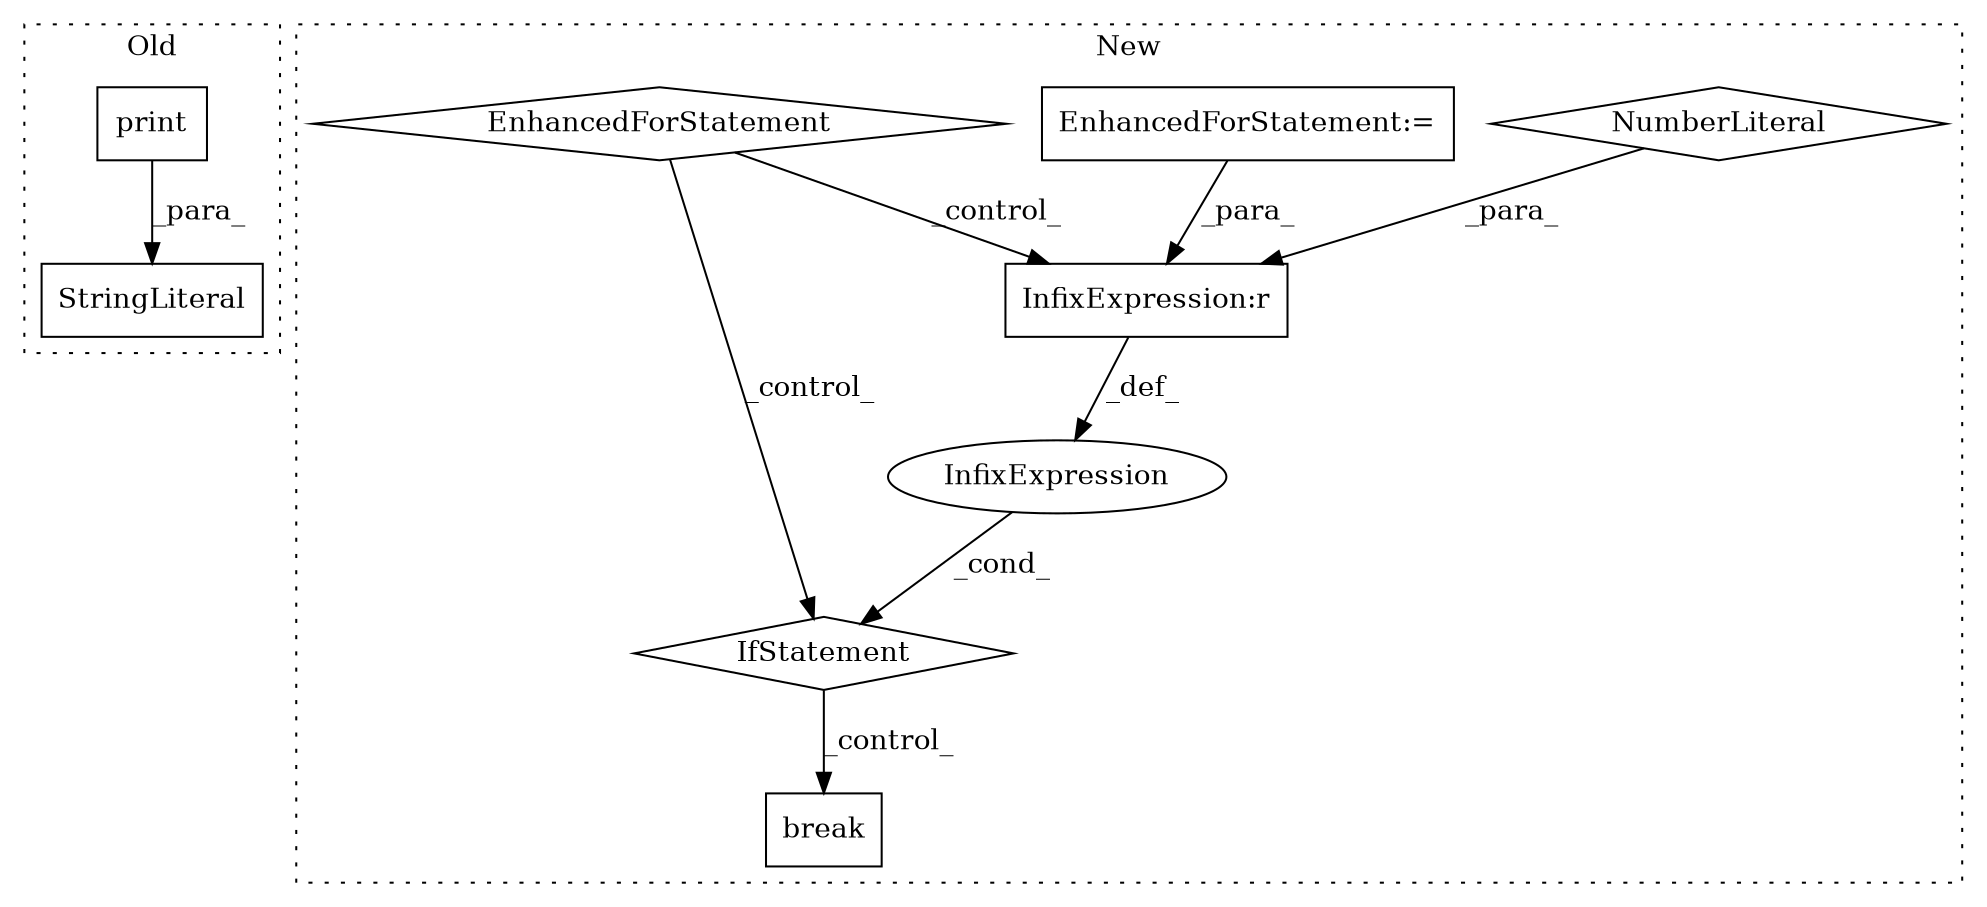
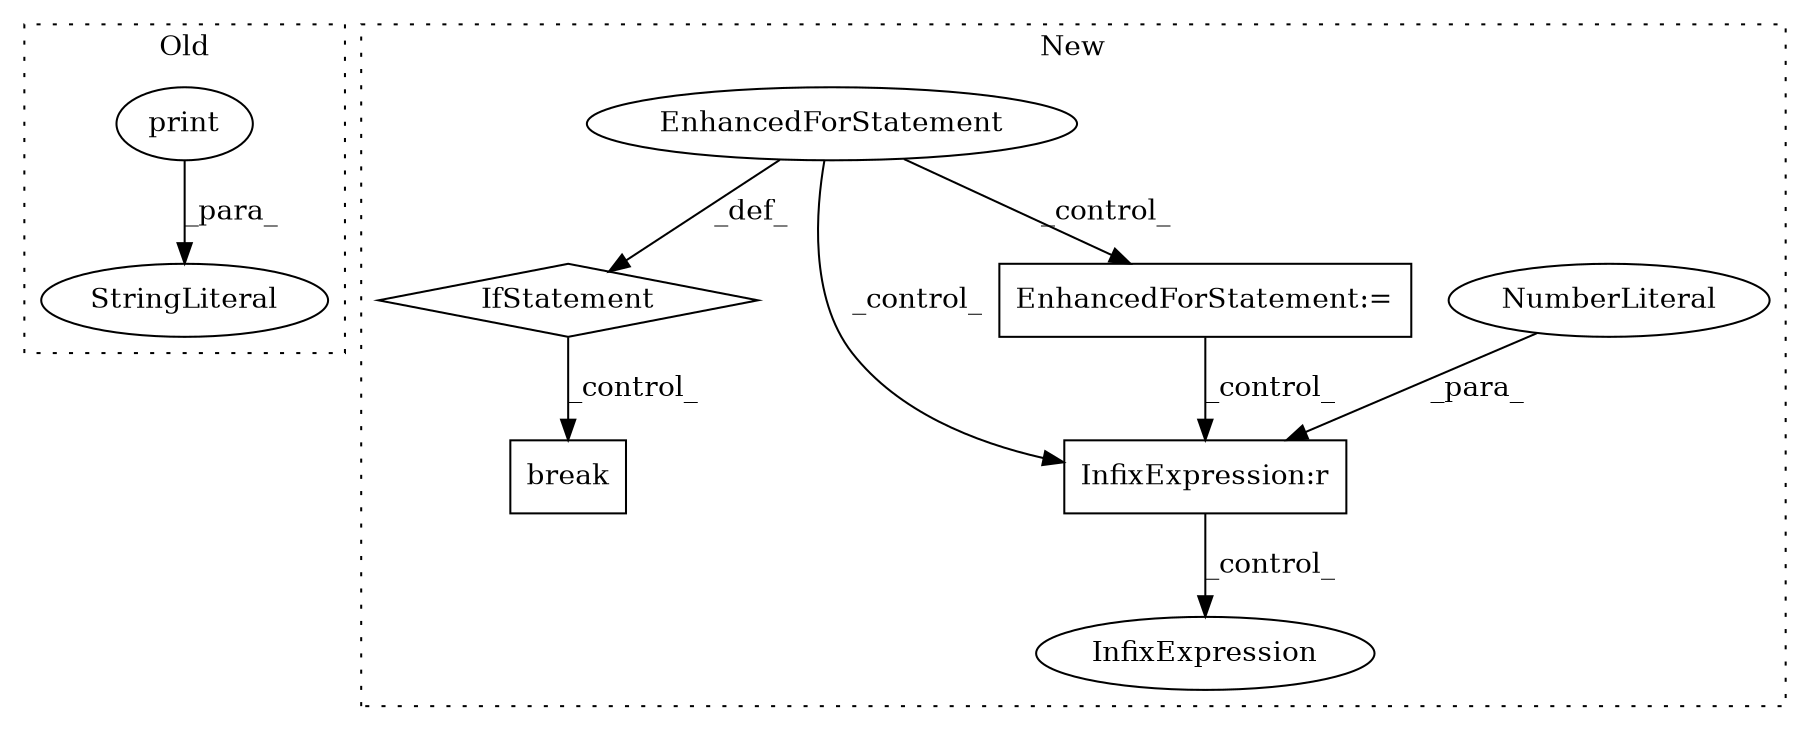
node "print": shape box -> ellipse
node "EnhancedForStatement": shape diamond -> ellipse
node "NumberLiteral": shape diamond -> ellipse
edge "EnhancedForStatement" -> "EnhancedForStatement:=": added, label "_control_"
edge "EnhancedForStatement:=" -> "InfixExpression:r": label "_para_" -> "_control_"
node "StringLiteral": shape box -> ellipse
edge "EnhancedForStatement" -> "IfStatement": label "_control_" -> "_def_"
edge "InfixExpression:r" -> "InfixExpression": label "_def_" -> "_control_"
edge "InfixExpression" -> "IfStatement": removed, label "_cond_"
